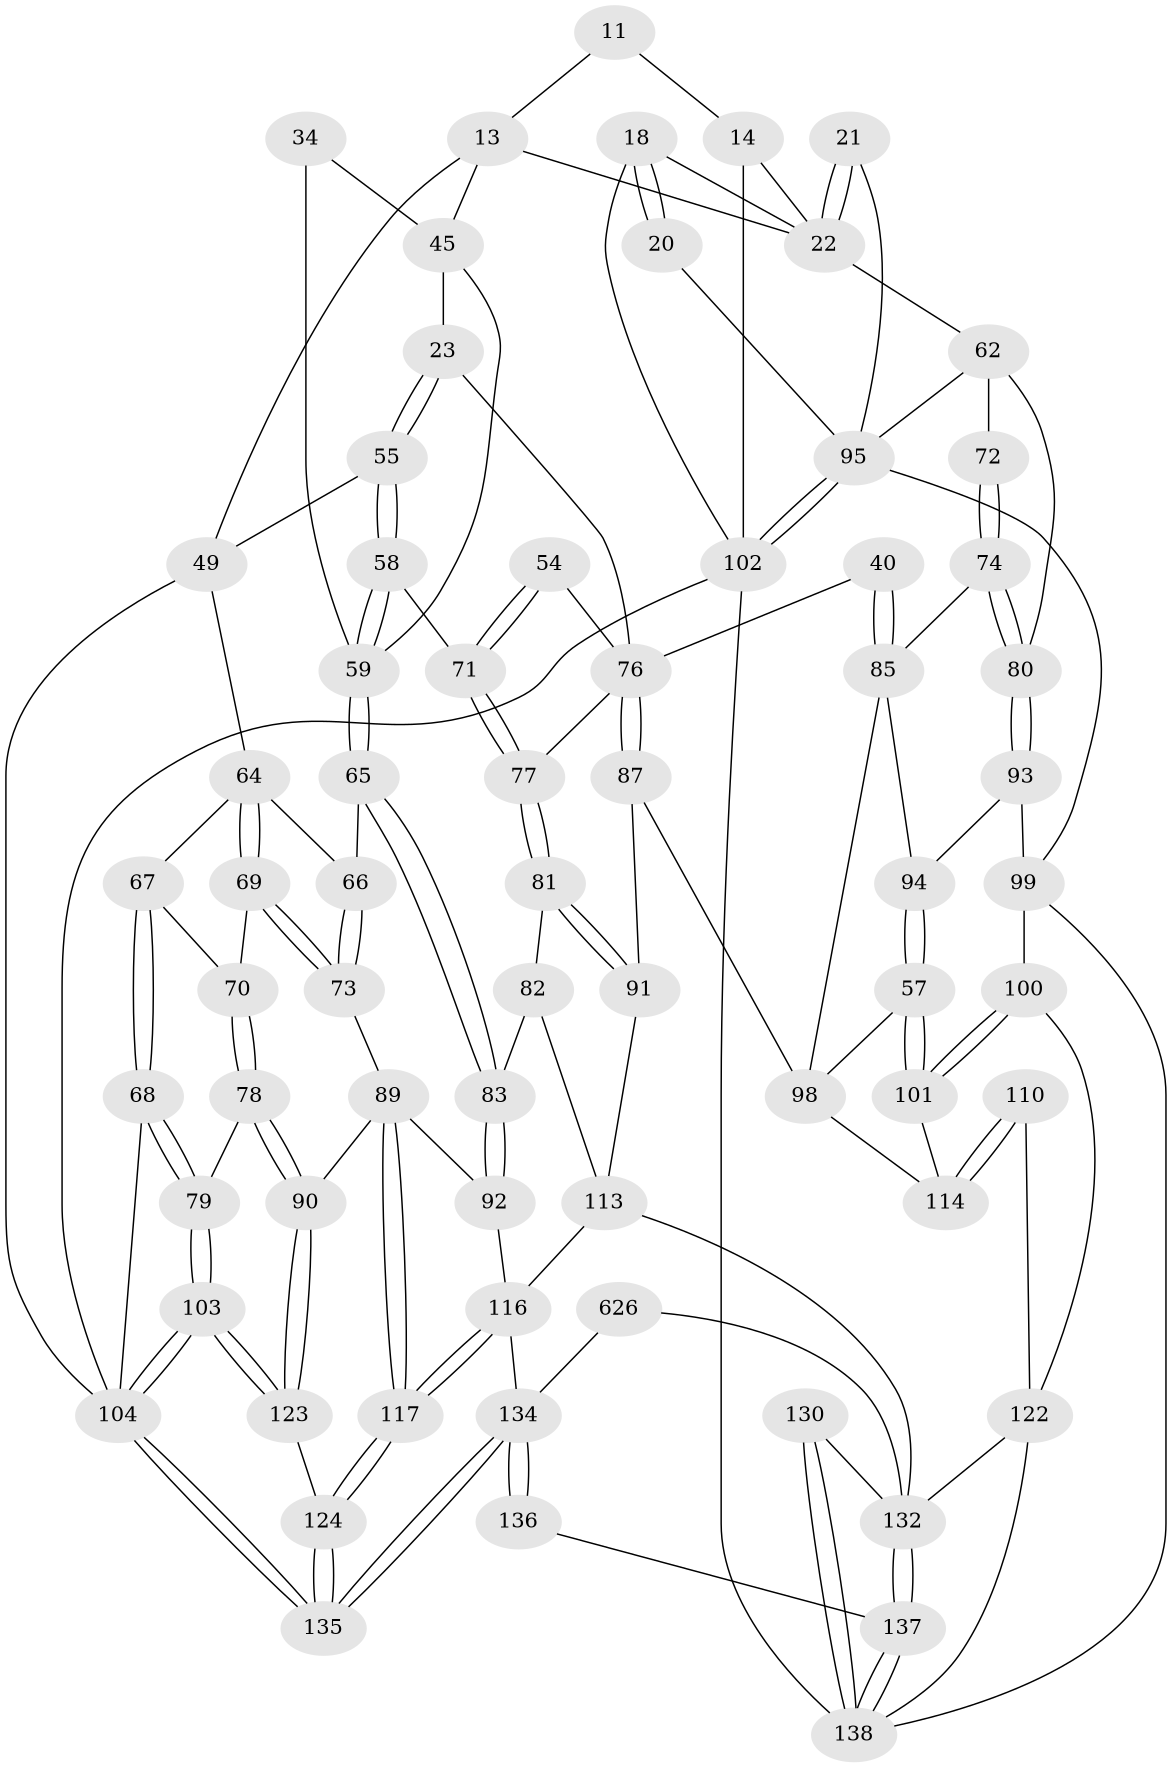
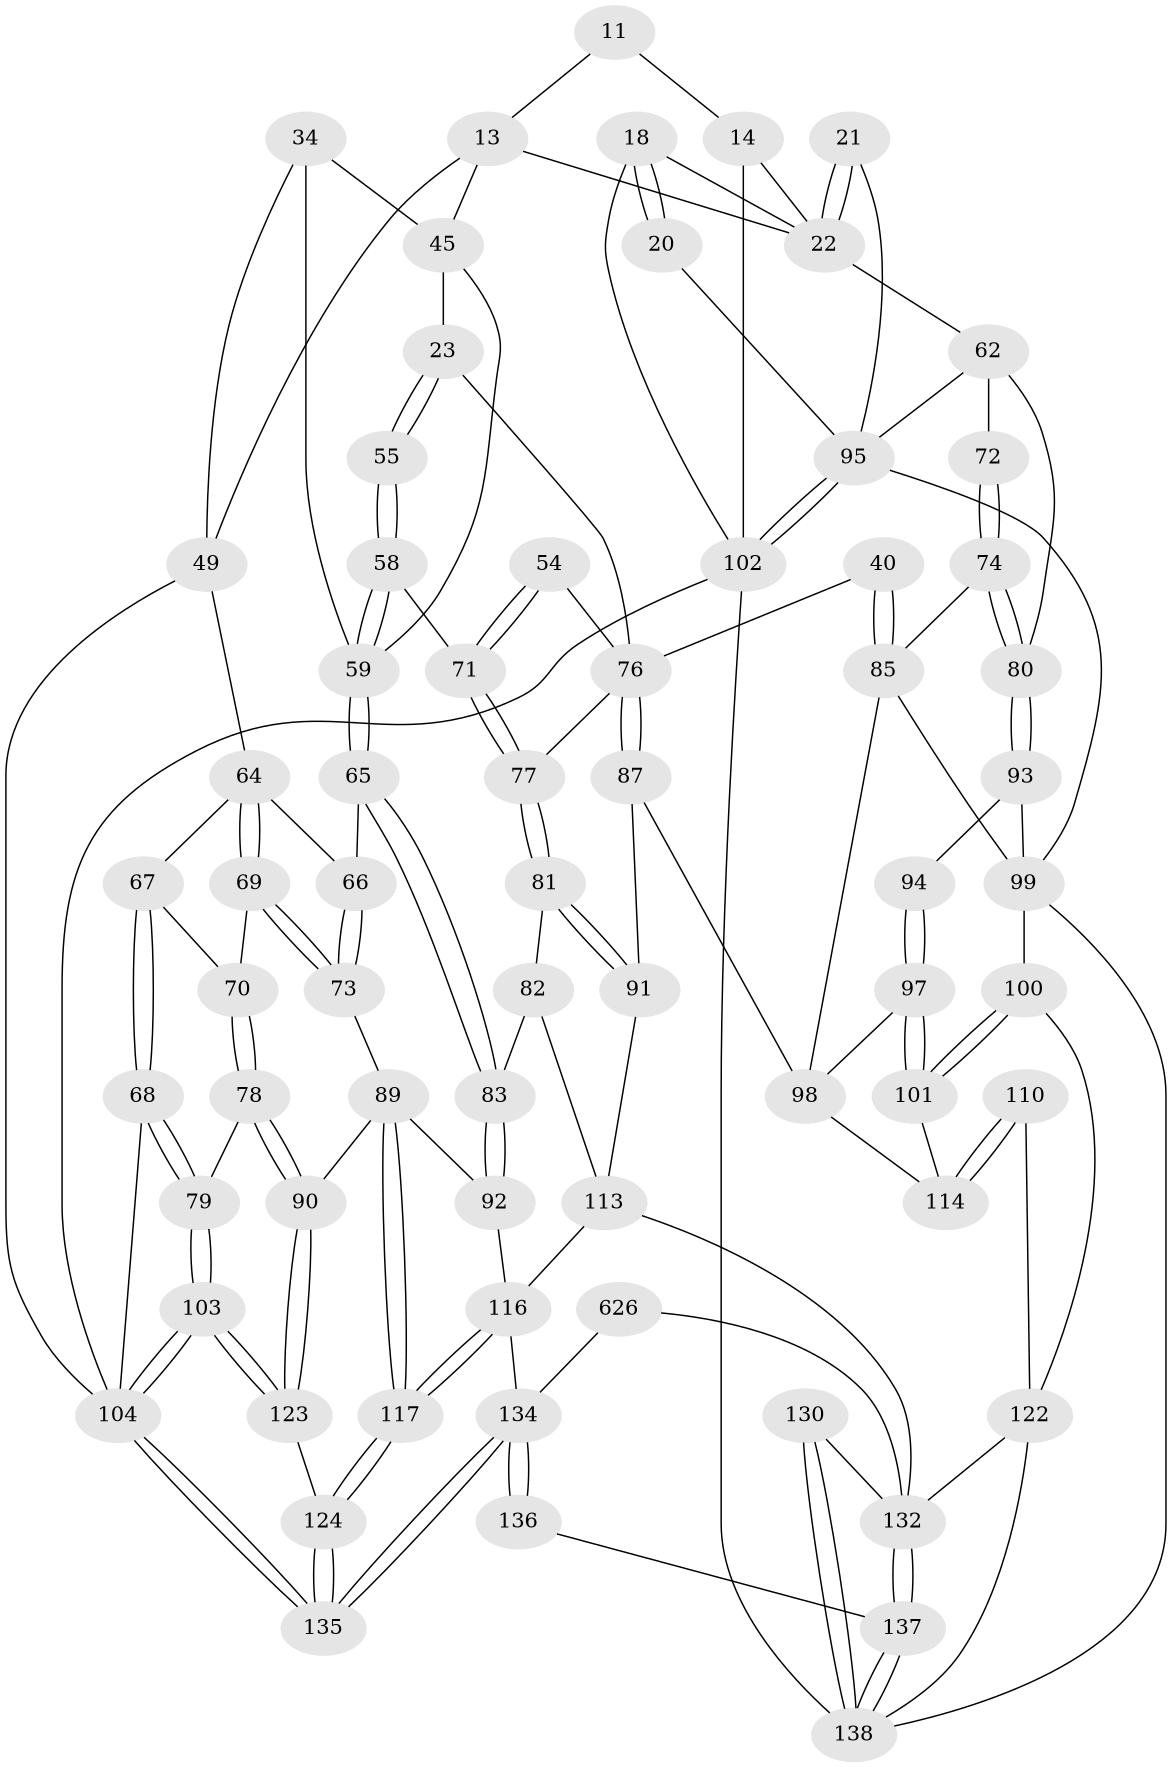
edge "55" -- "49": now "34" -- "49"
edge "85" -- "94": now "85" -- "99"
node "57": label "57" -> "97"
